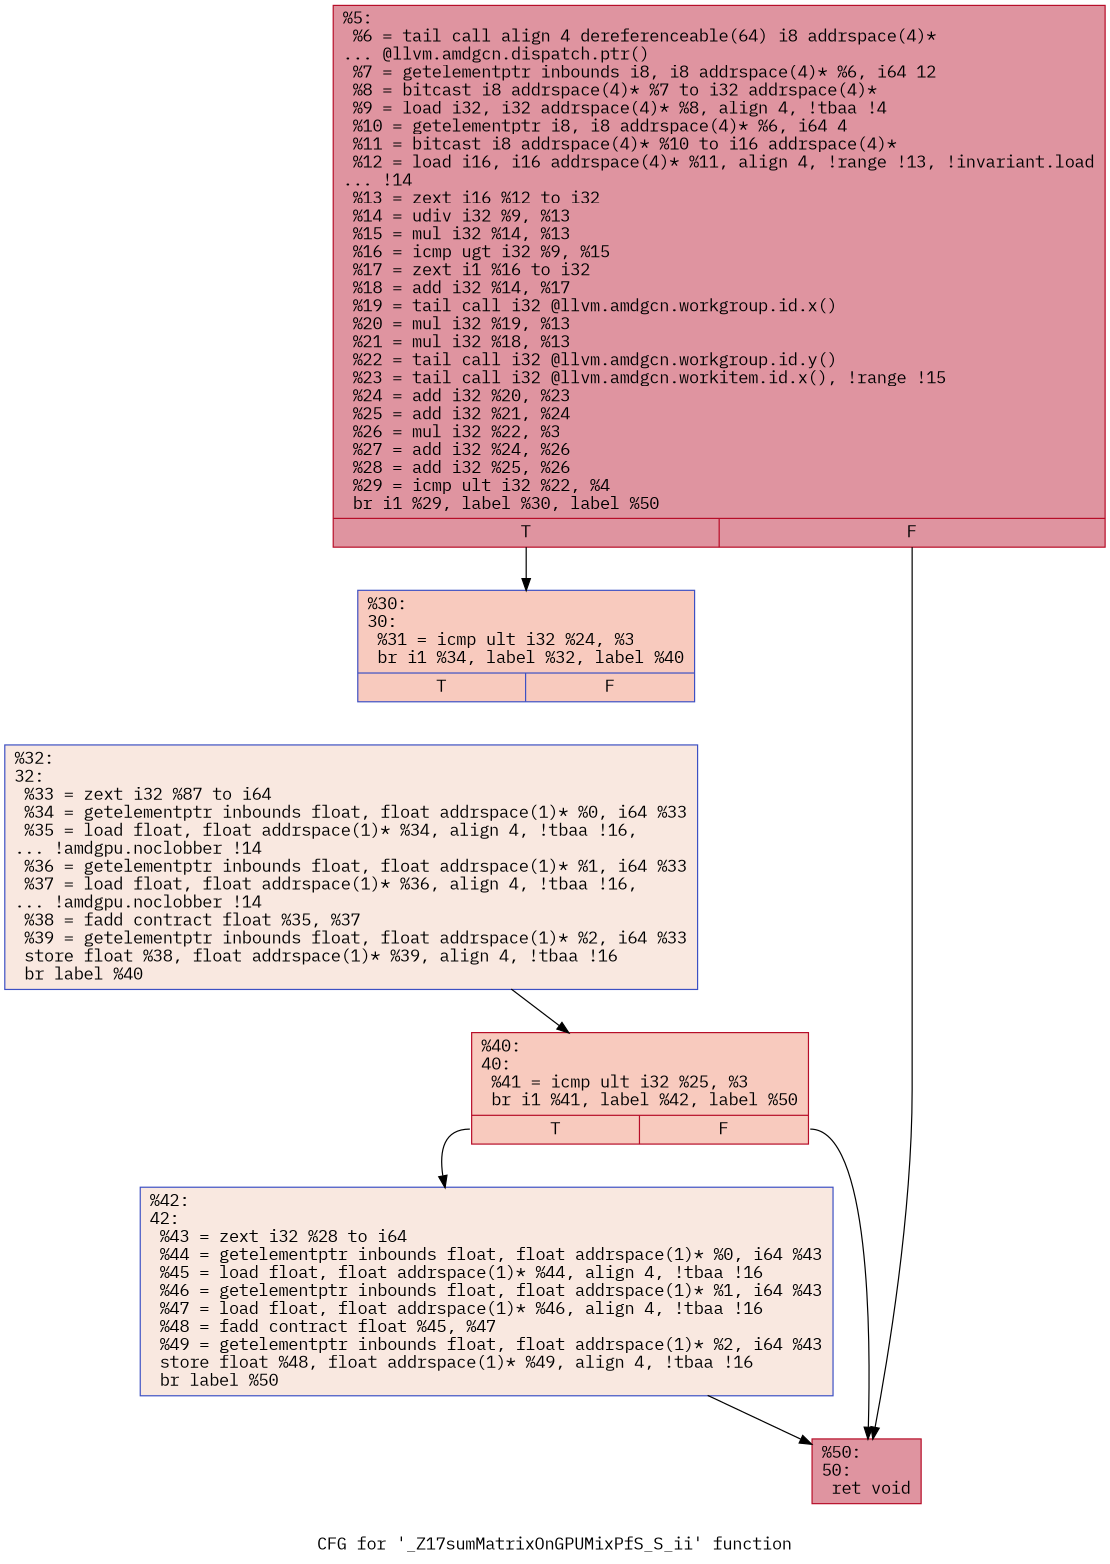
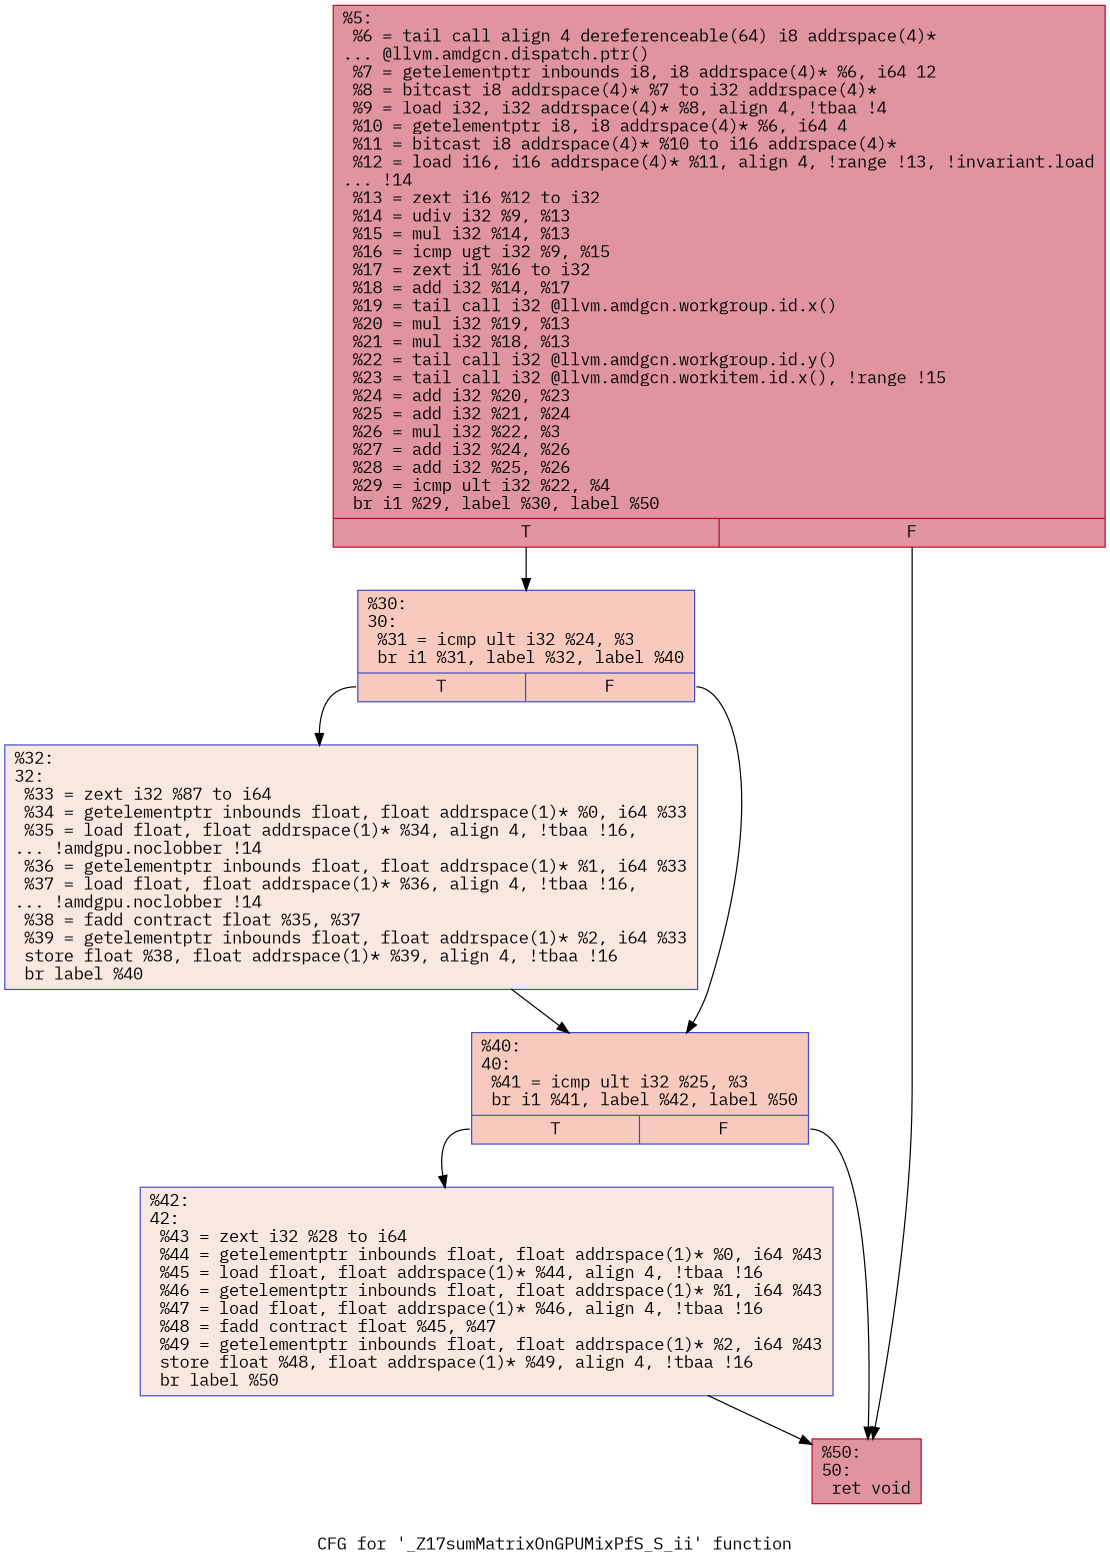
node "%30:": text "br i1 %34, label %32, label %40" -> "br i1 %31, label %32, label %40"
edge "%30:" -> "%32:": added
edge "%30:" -> "%40:": added
node "%40:": color #b70d28ff -> #3d50c3ff
